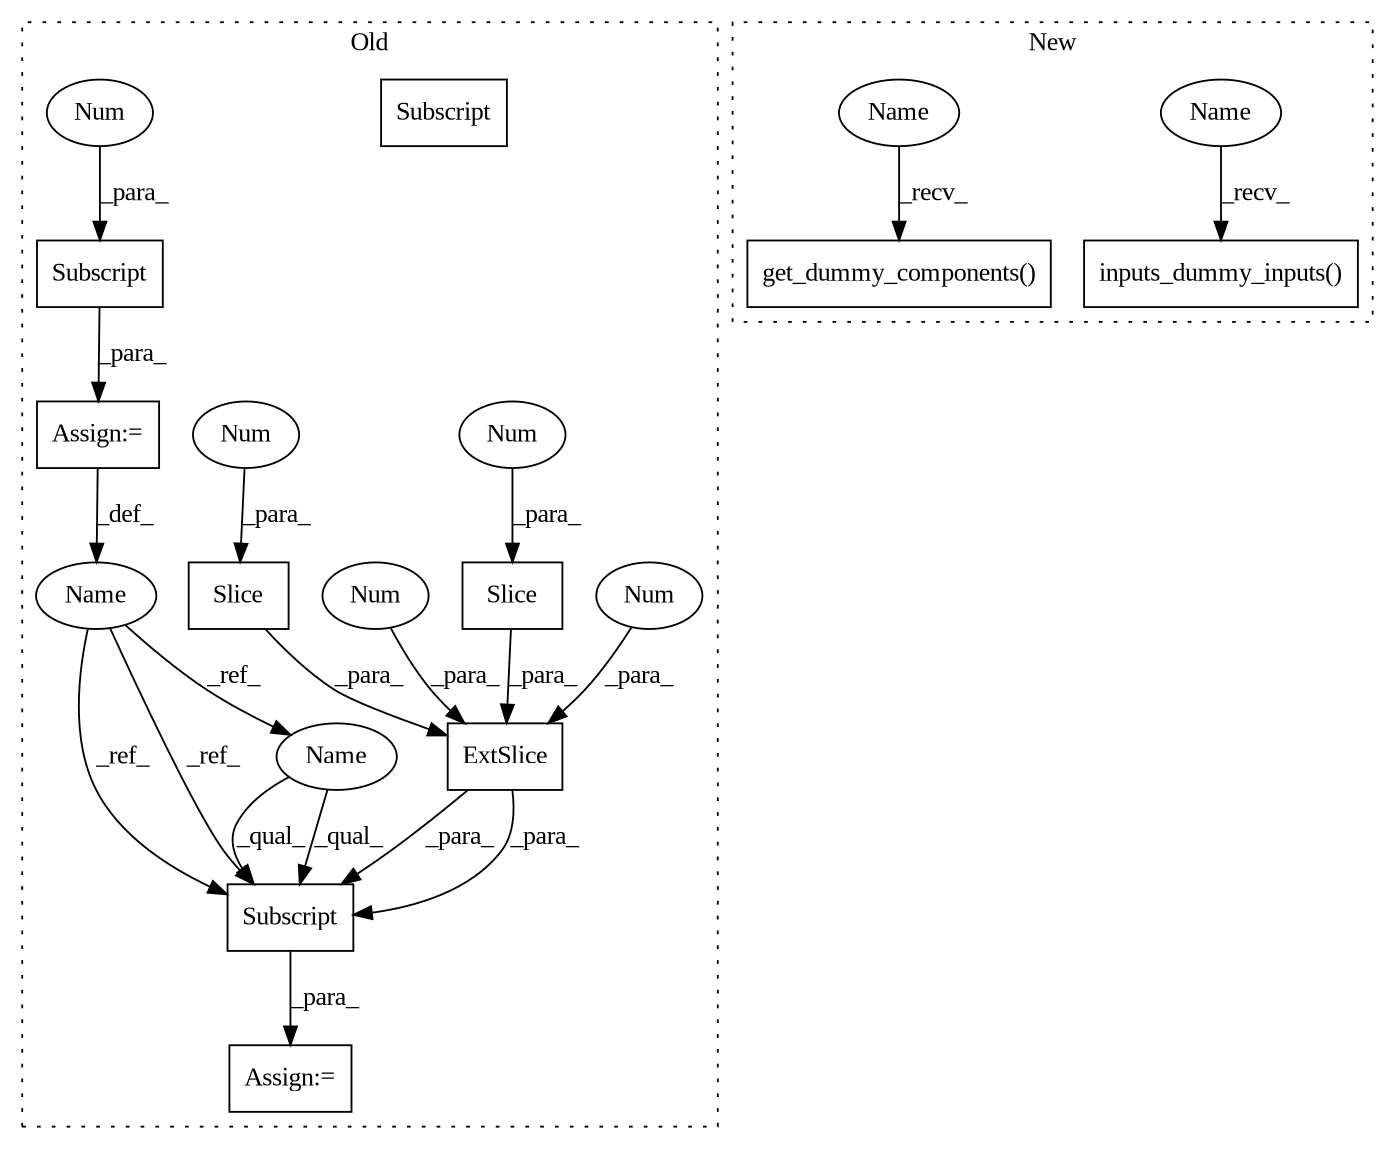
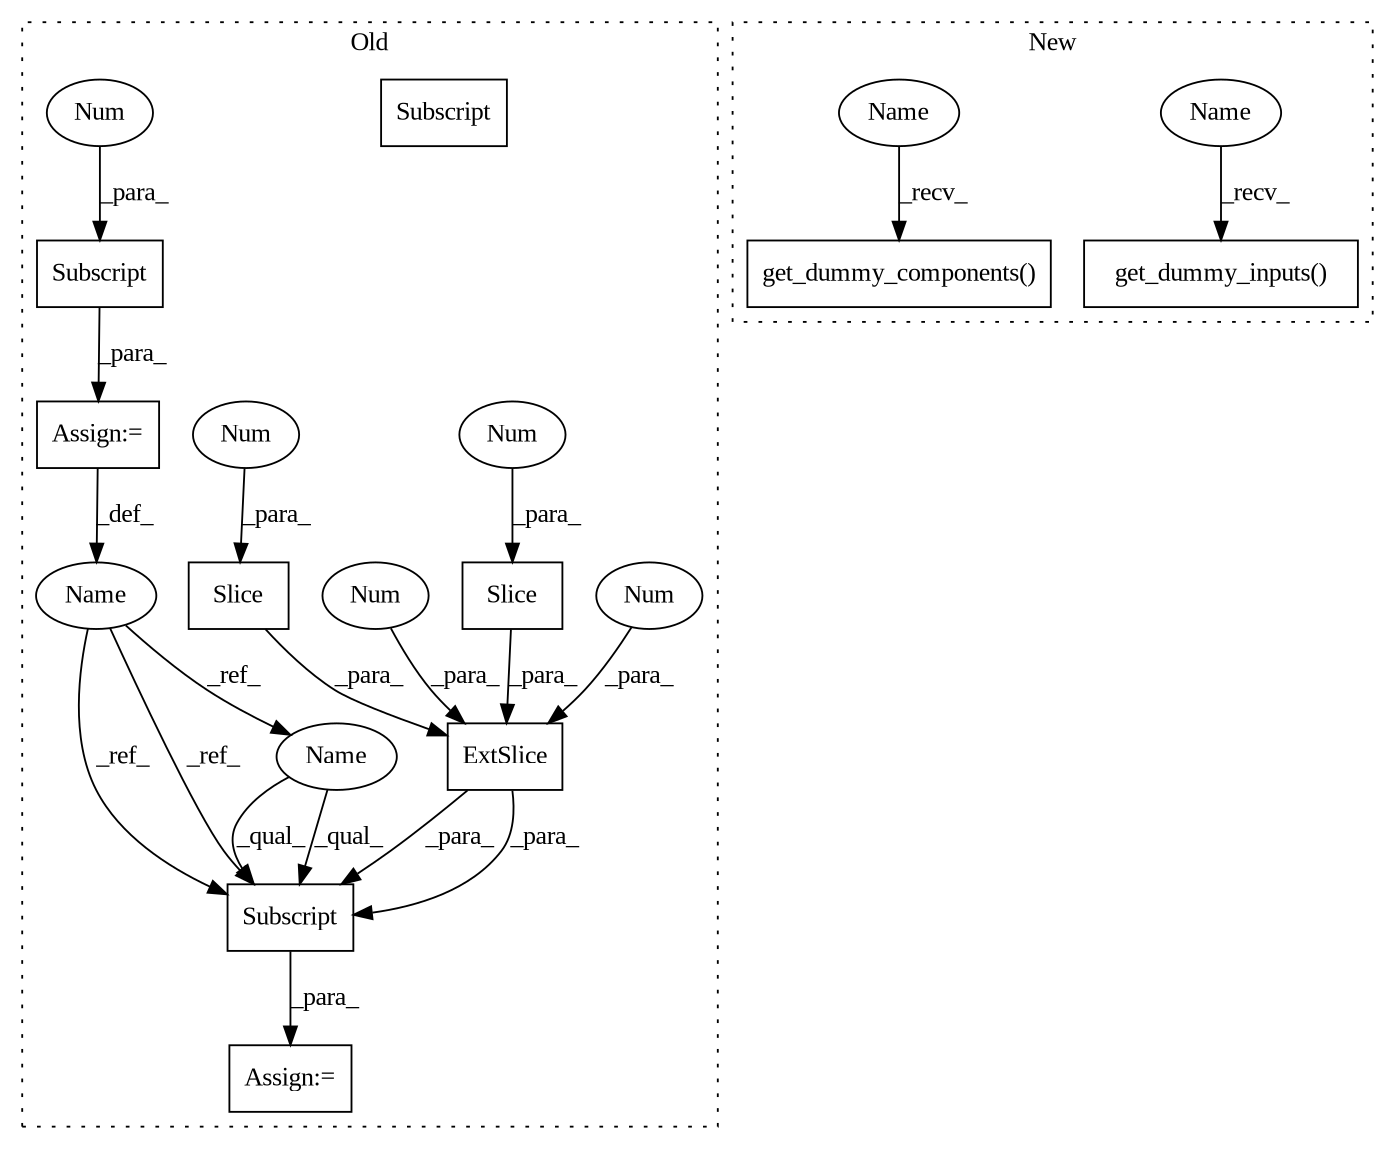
node "inputs_dummy_inputs()": label "inputs_dummy_inputs()" -> "get_dummy_inputs()"
